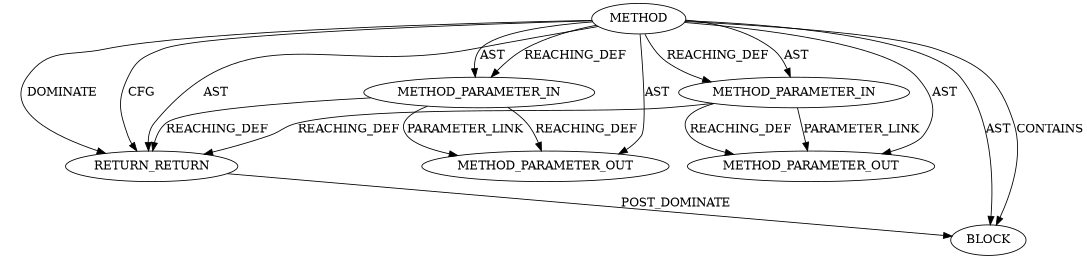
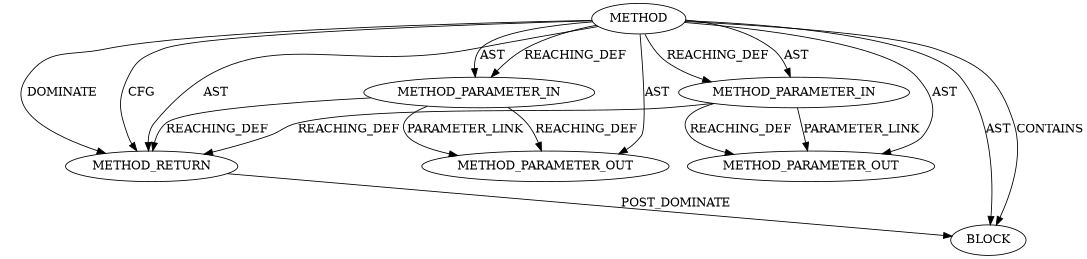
node "RETURN_RETURN": label "RETURN_RETURN" -> "METHOD_RETURN"
